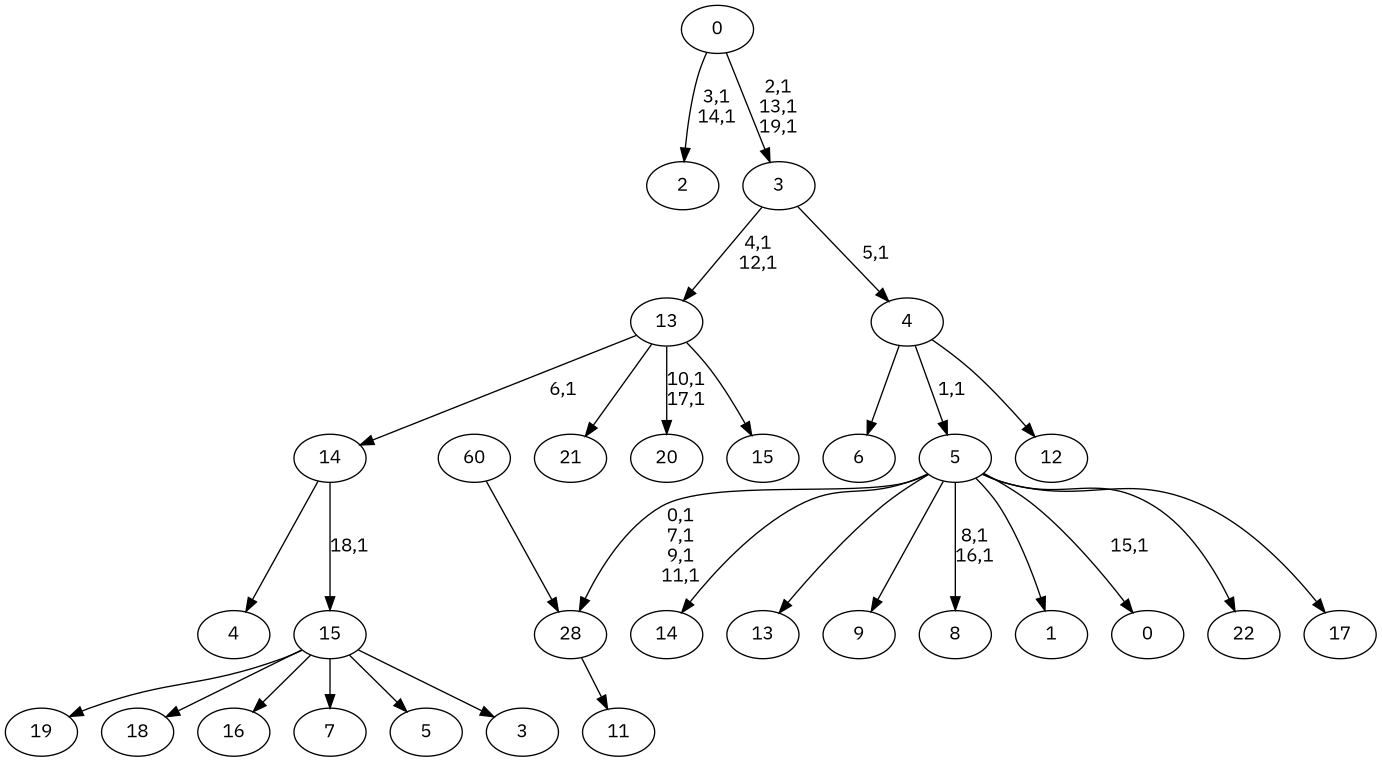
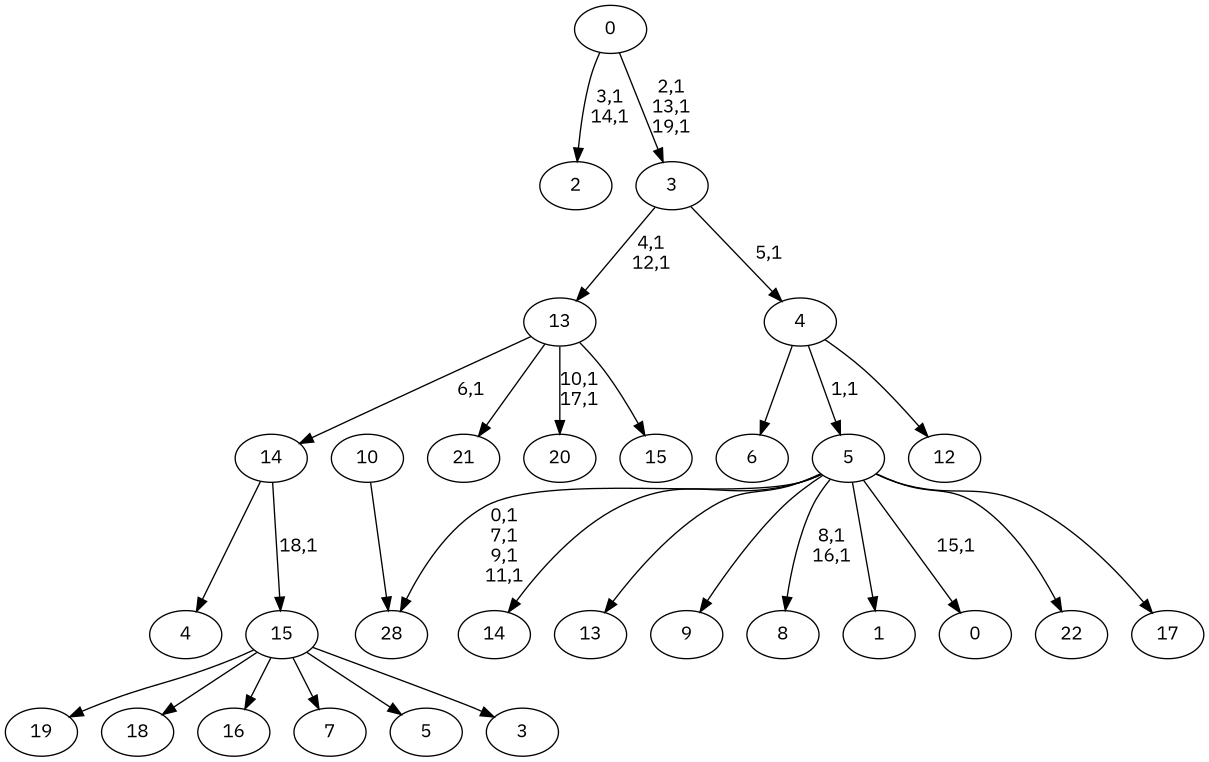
node "60": label "60" -> "10"
node "11": removed
